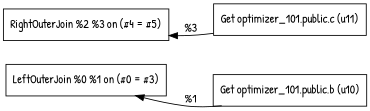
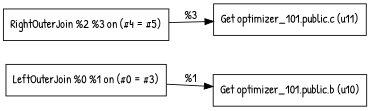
edge "Get optimizer_101.public.c (u11)" -> "RightOuterJoin %2 %3 on (#4 = #5)": reversed
edge "Get optimizer_101.public.b (u10)" -> "LeftOuterJoin %0 %1 on (#0 = #3)": reversed
